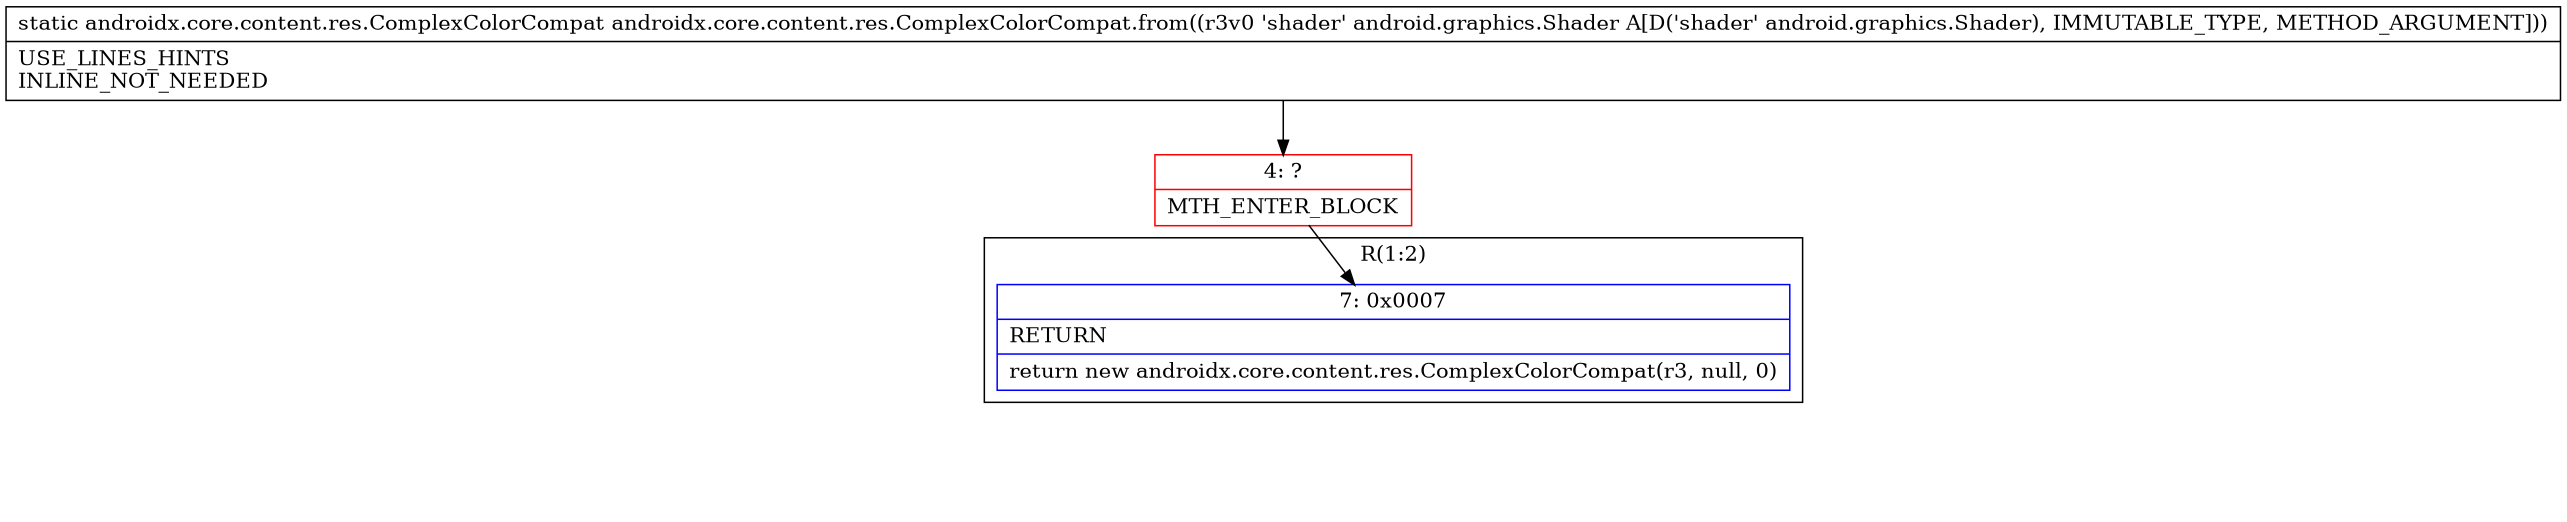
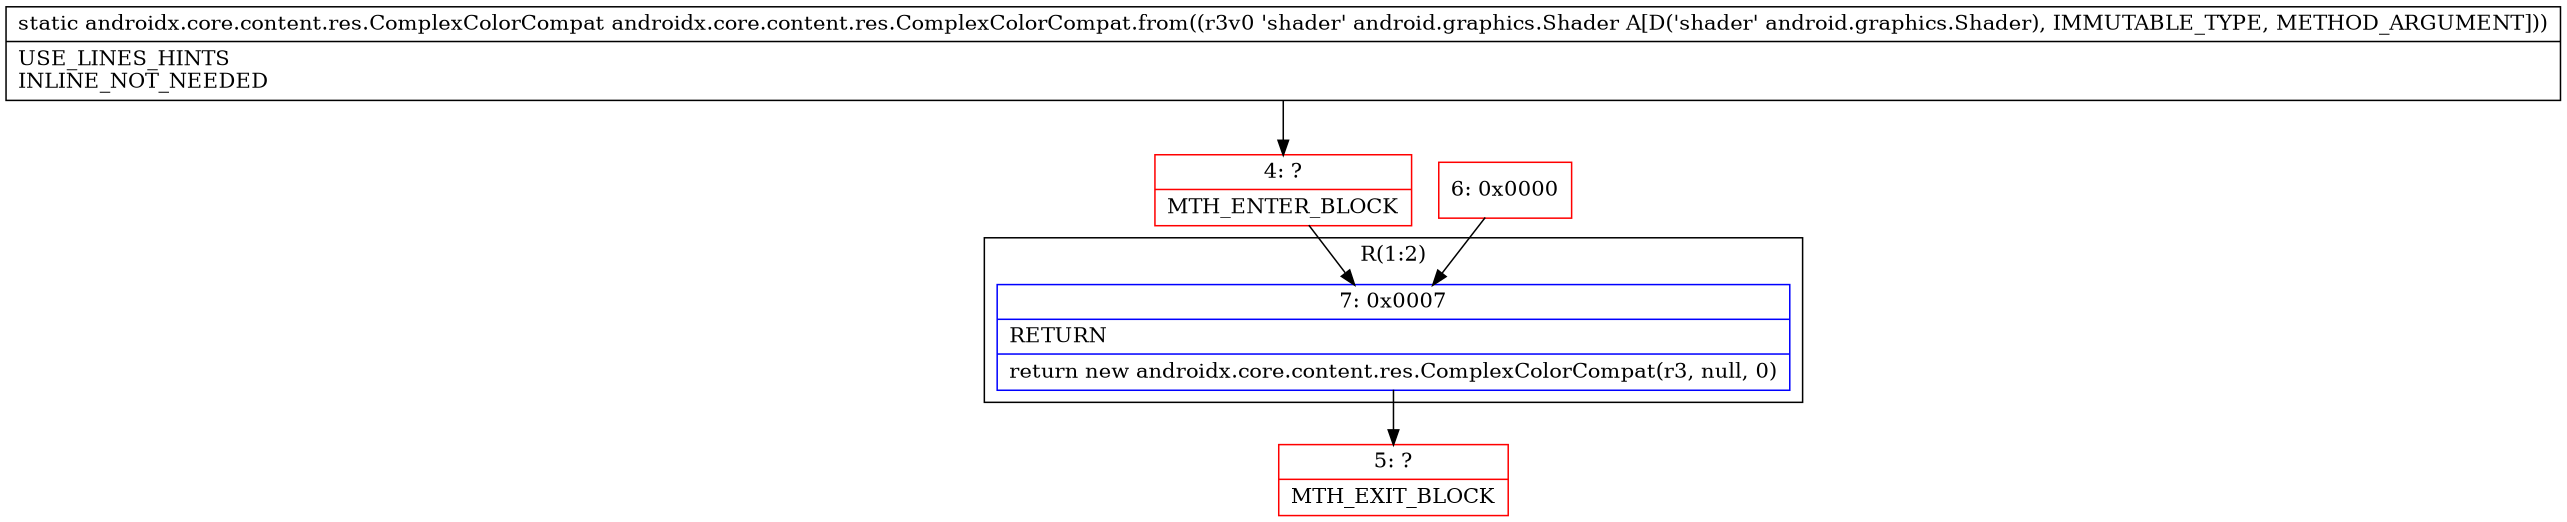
node "6: 0x0000": added
node "5: ?": added
